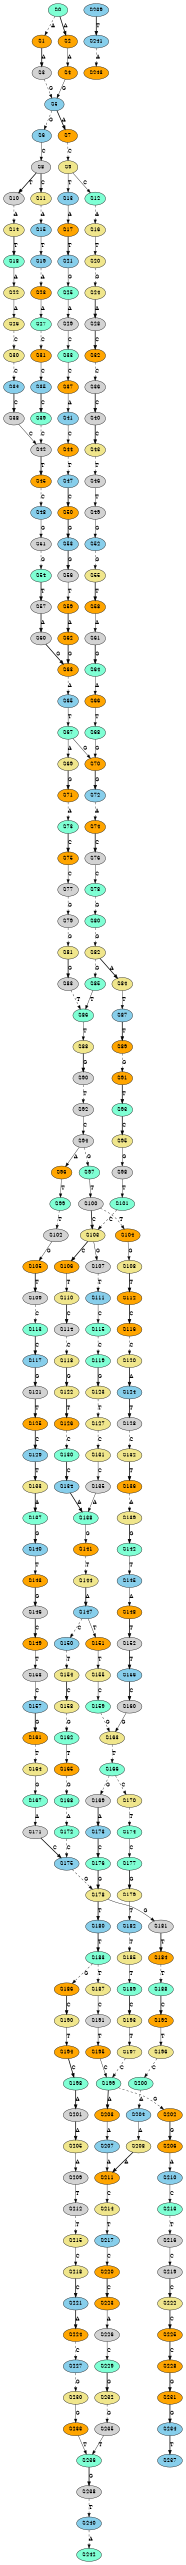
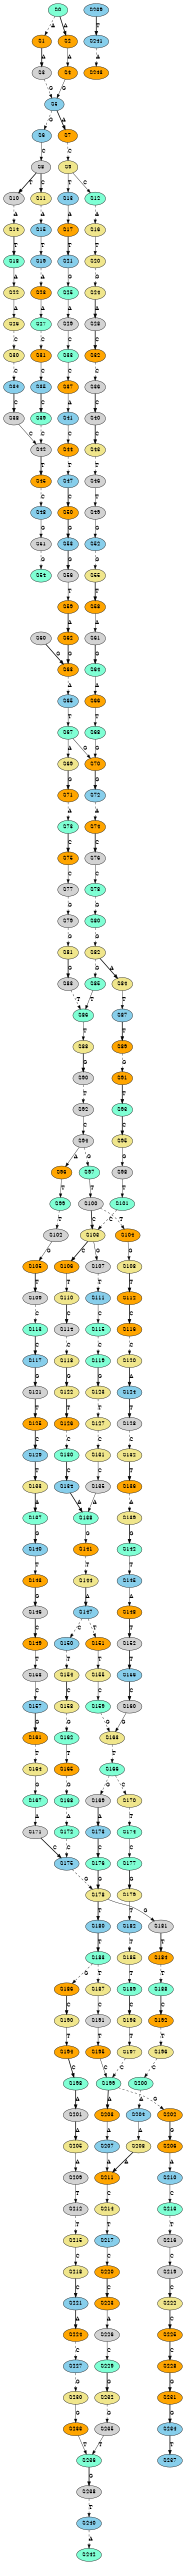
node "S57": removed
edge "S147" -> "S151": style solid -> dashed
edge "S192" -> "S196": style solid -> dashed
